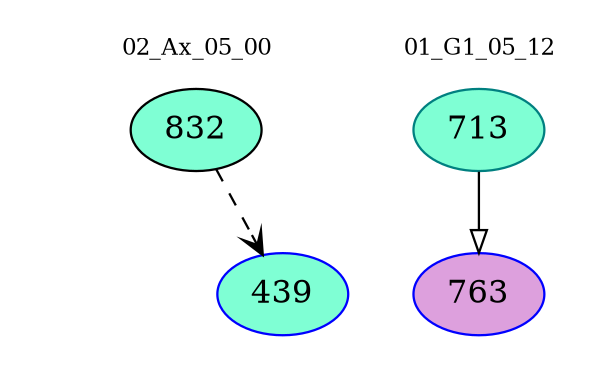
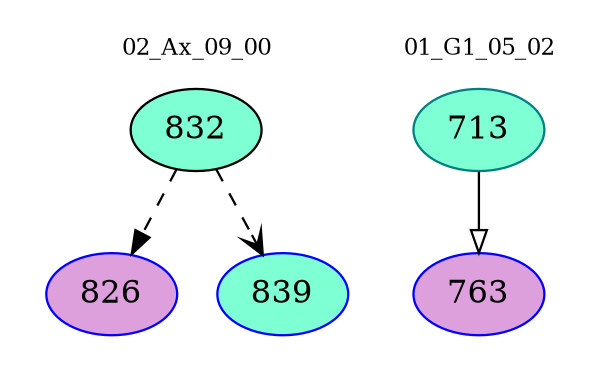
cluster "02_Ax_05_00": label "02_Ax_05_00" -> "02_Ax_09_00"
cluster "01_G1_05_12": label "01_G1_05_12" -> "01_G1_05_02"
node "826": added
node "439": label "439" -> "839"
